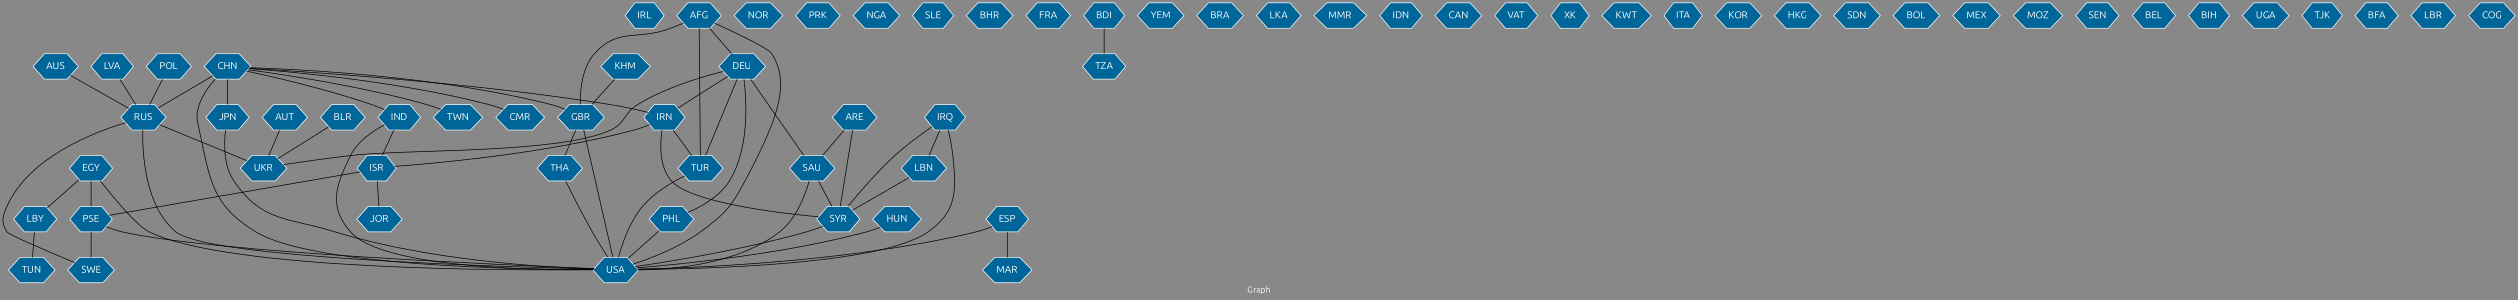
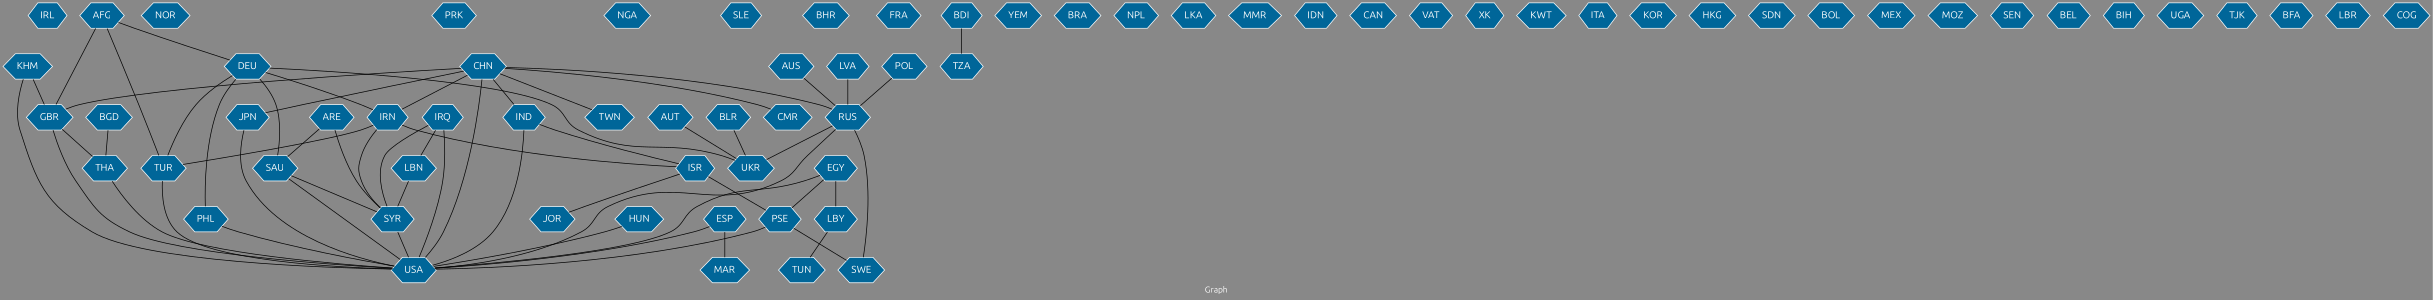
node "NPL": added
node "BGD": added
edge "AFG" -- "USA": now "KHM" -- "USA"
